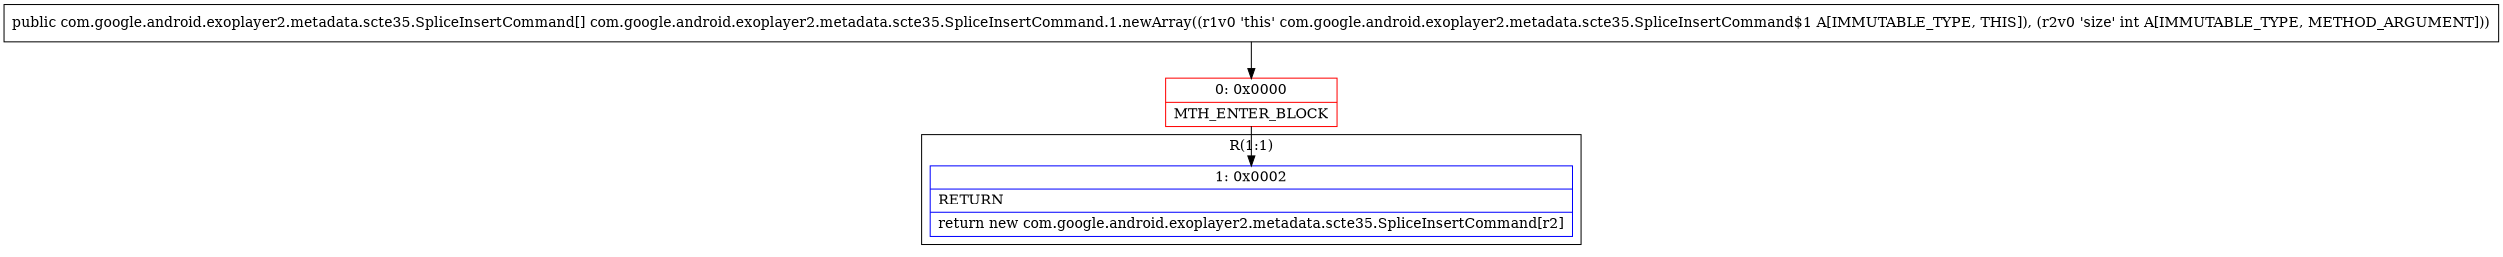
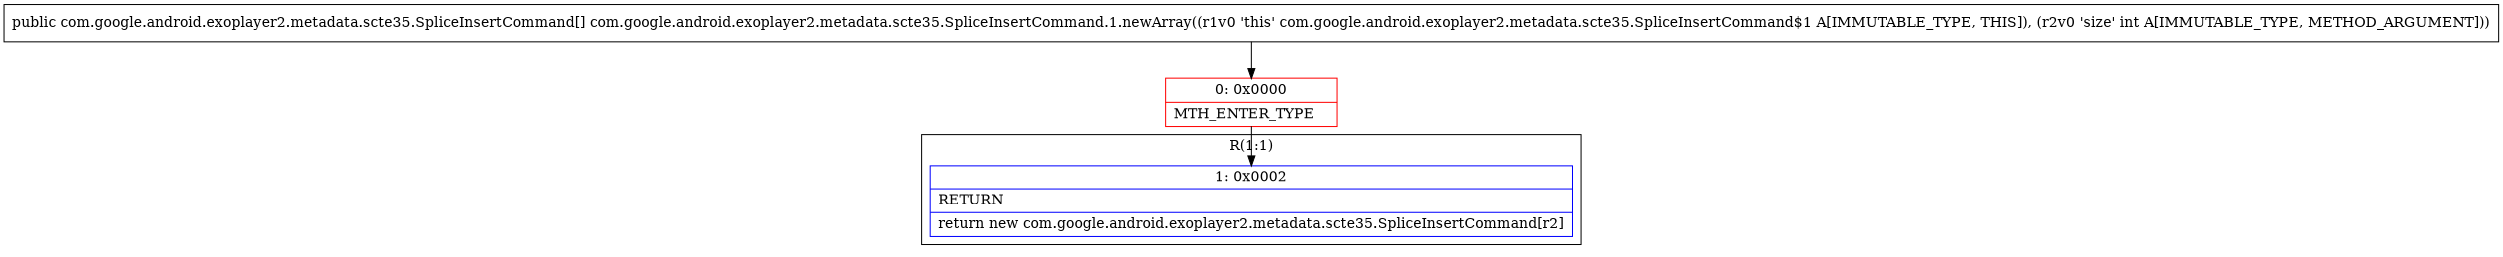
node "0: 0x0000": text "MTH_ENTER_BLOCK" -> "MTH_ENTER_TYPE"
